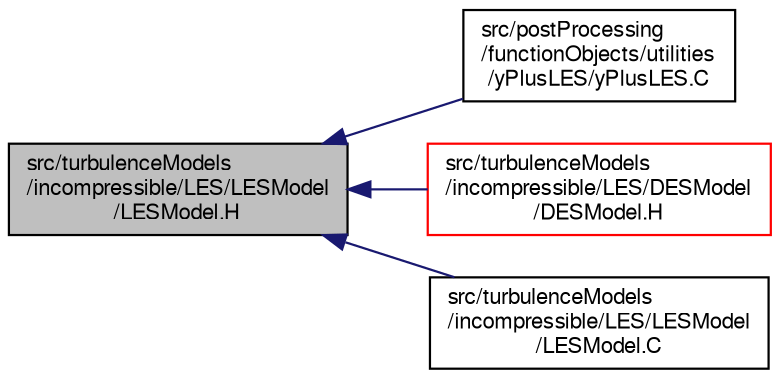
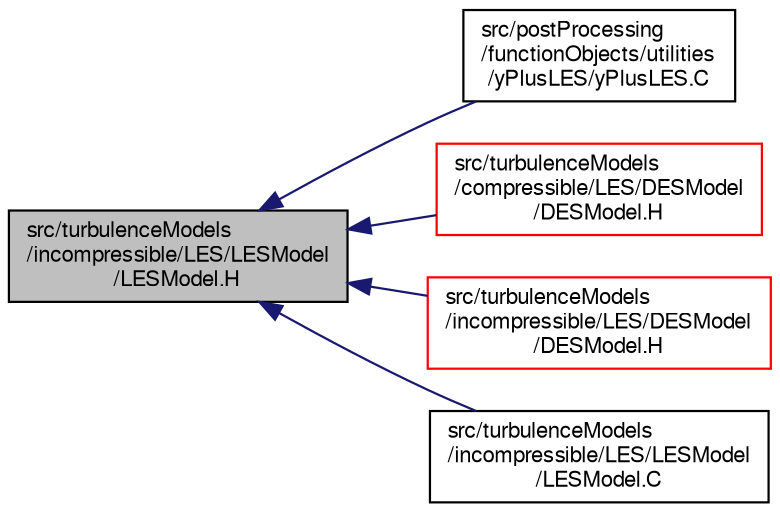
node "src/turbulenceModels /compressible/LES/DESModel /DESModel.H": added
